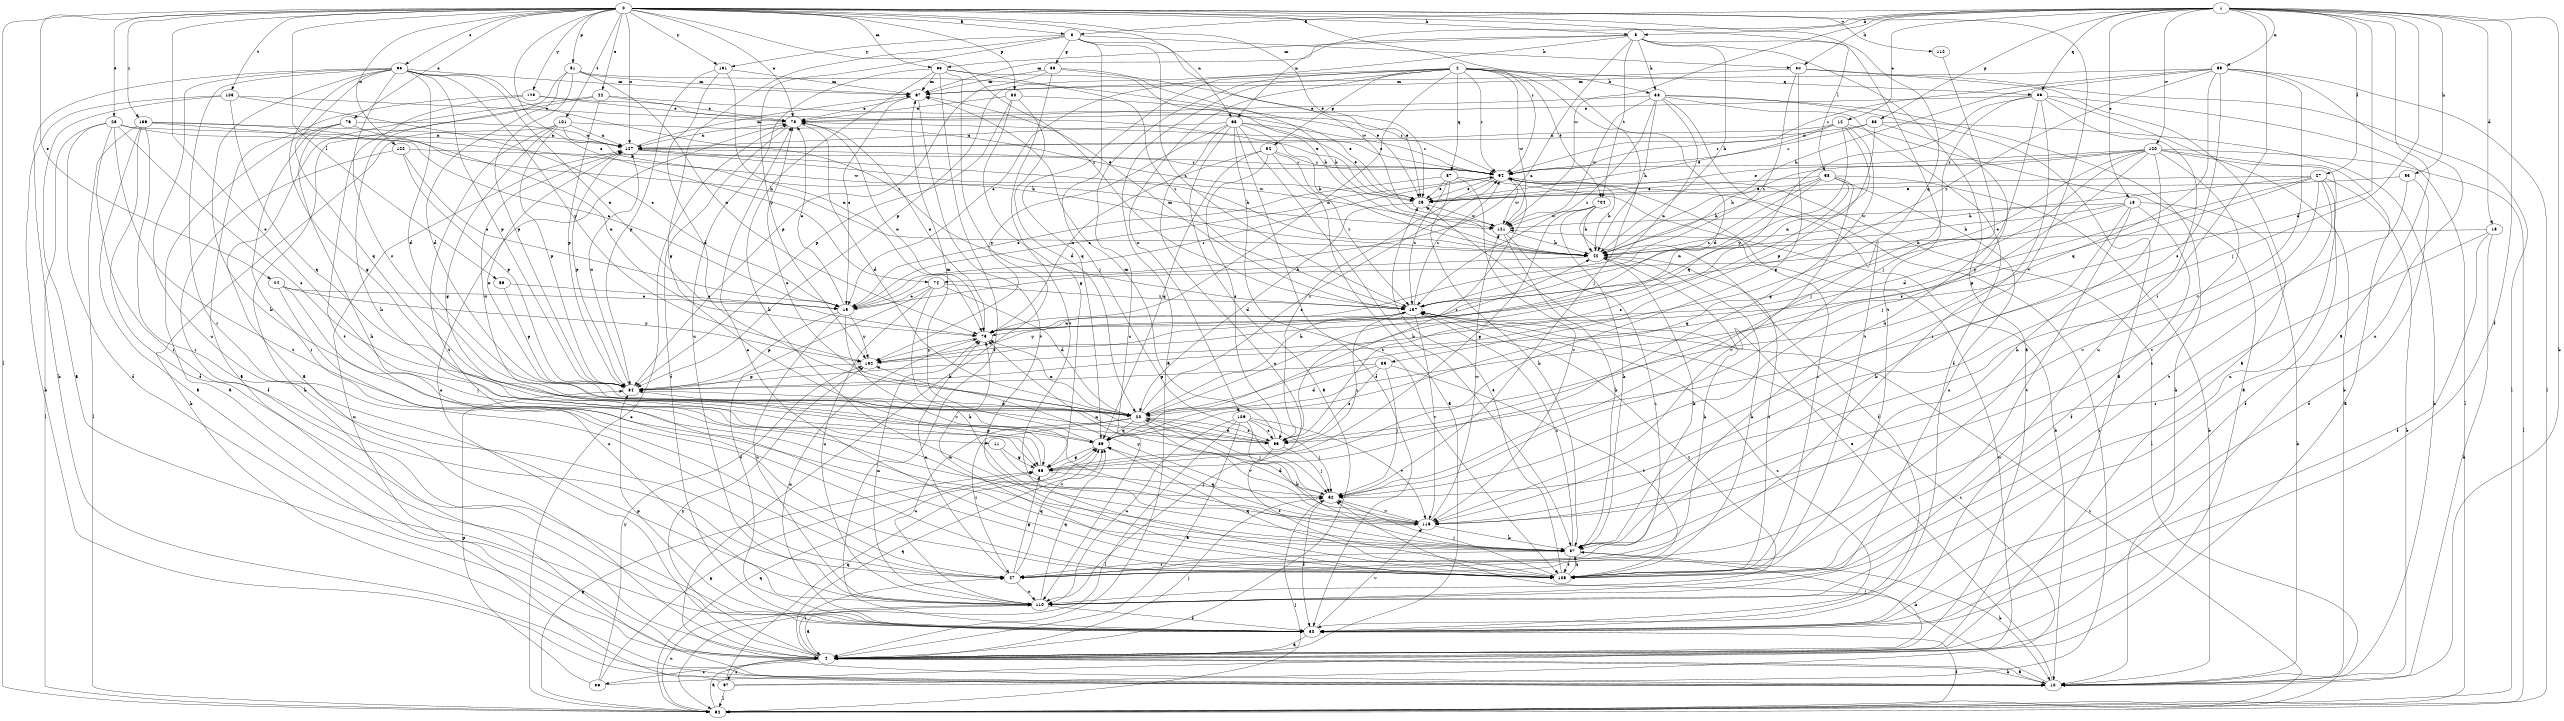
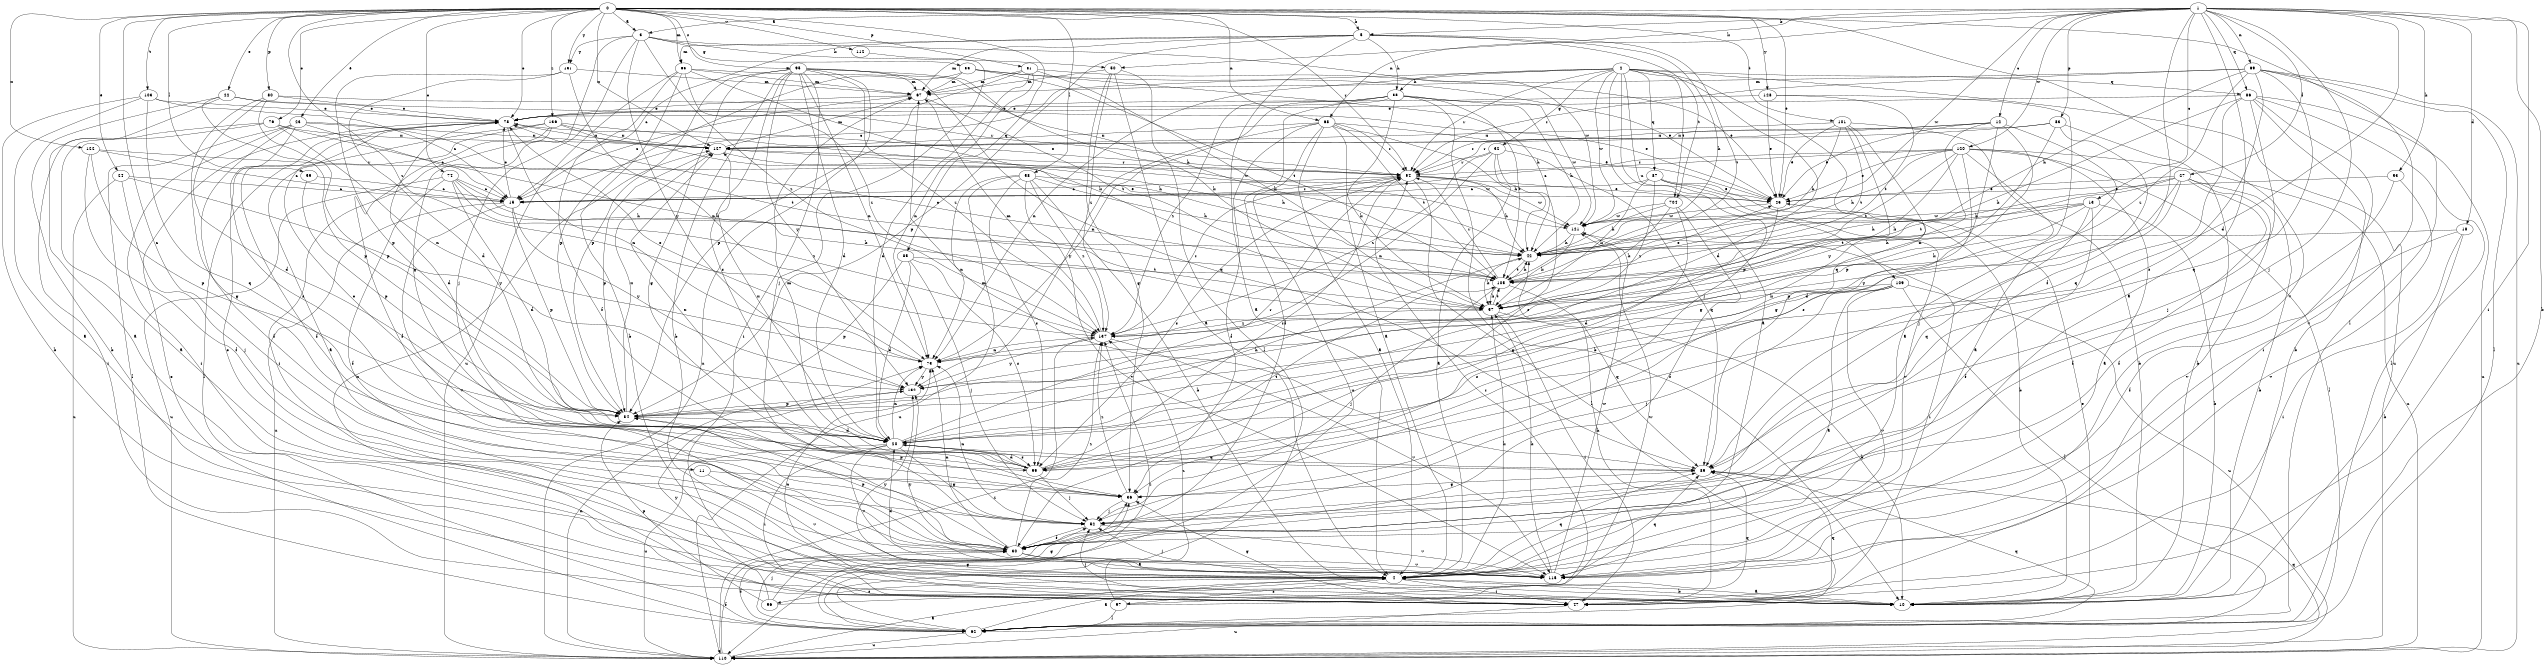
edge "42" -> "74": reversed
edge "105" -> "73": removed, label "n"
